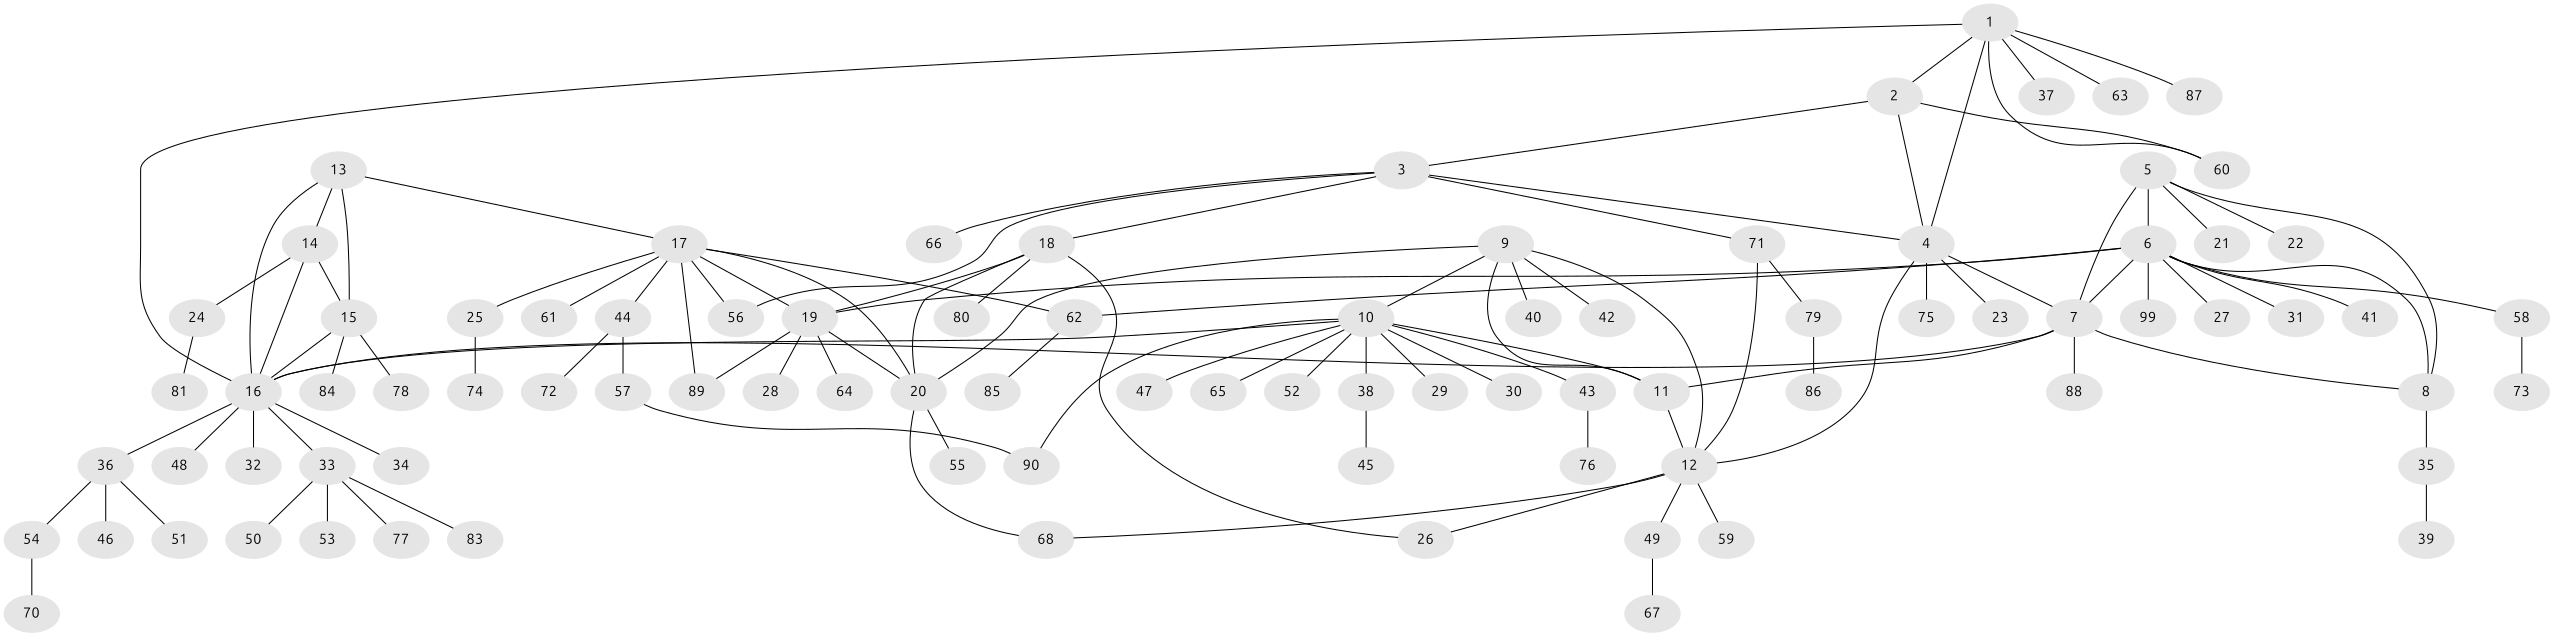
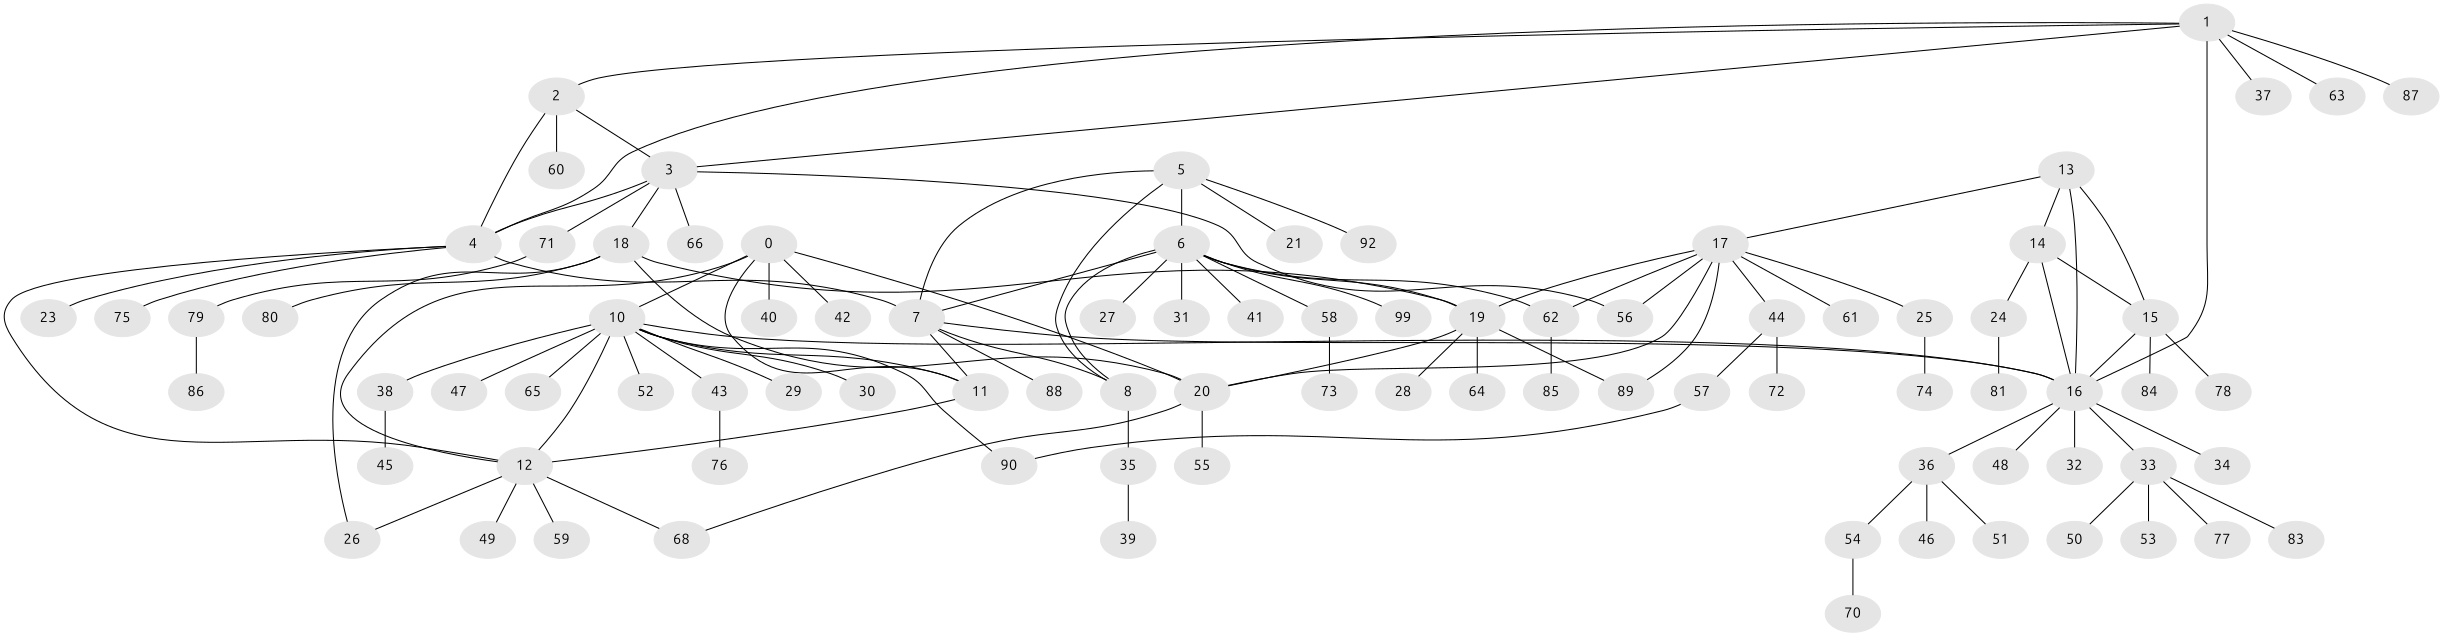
edge "1" -- "60": now "1" -- "3"
node "9": label "9" -> "0"
node "22": label "22" -> "92"
edge "71" -- "12": now "10" -- "12"
node "67": removed
